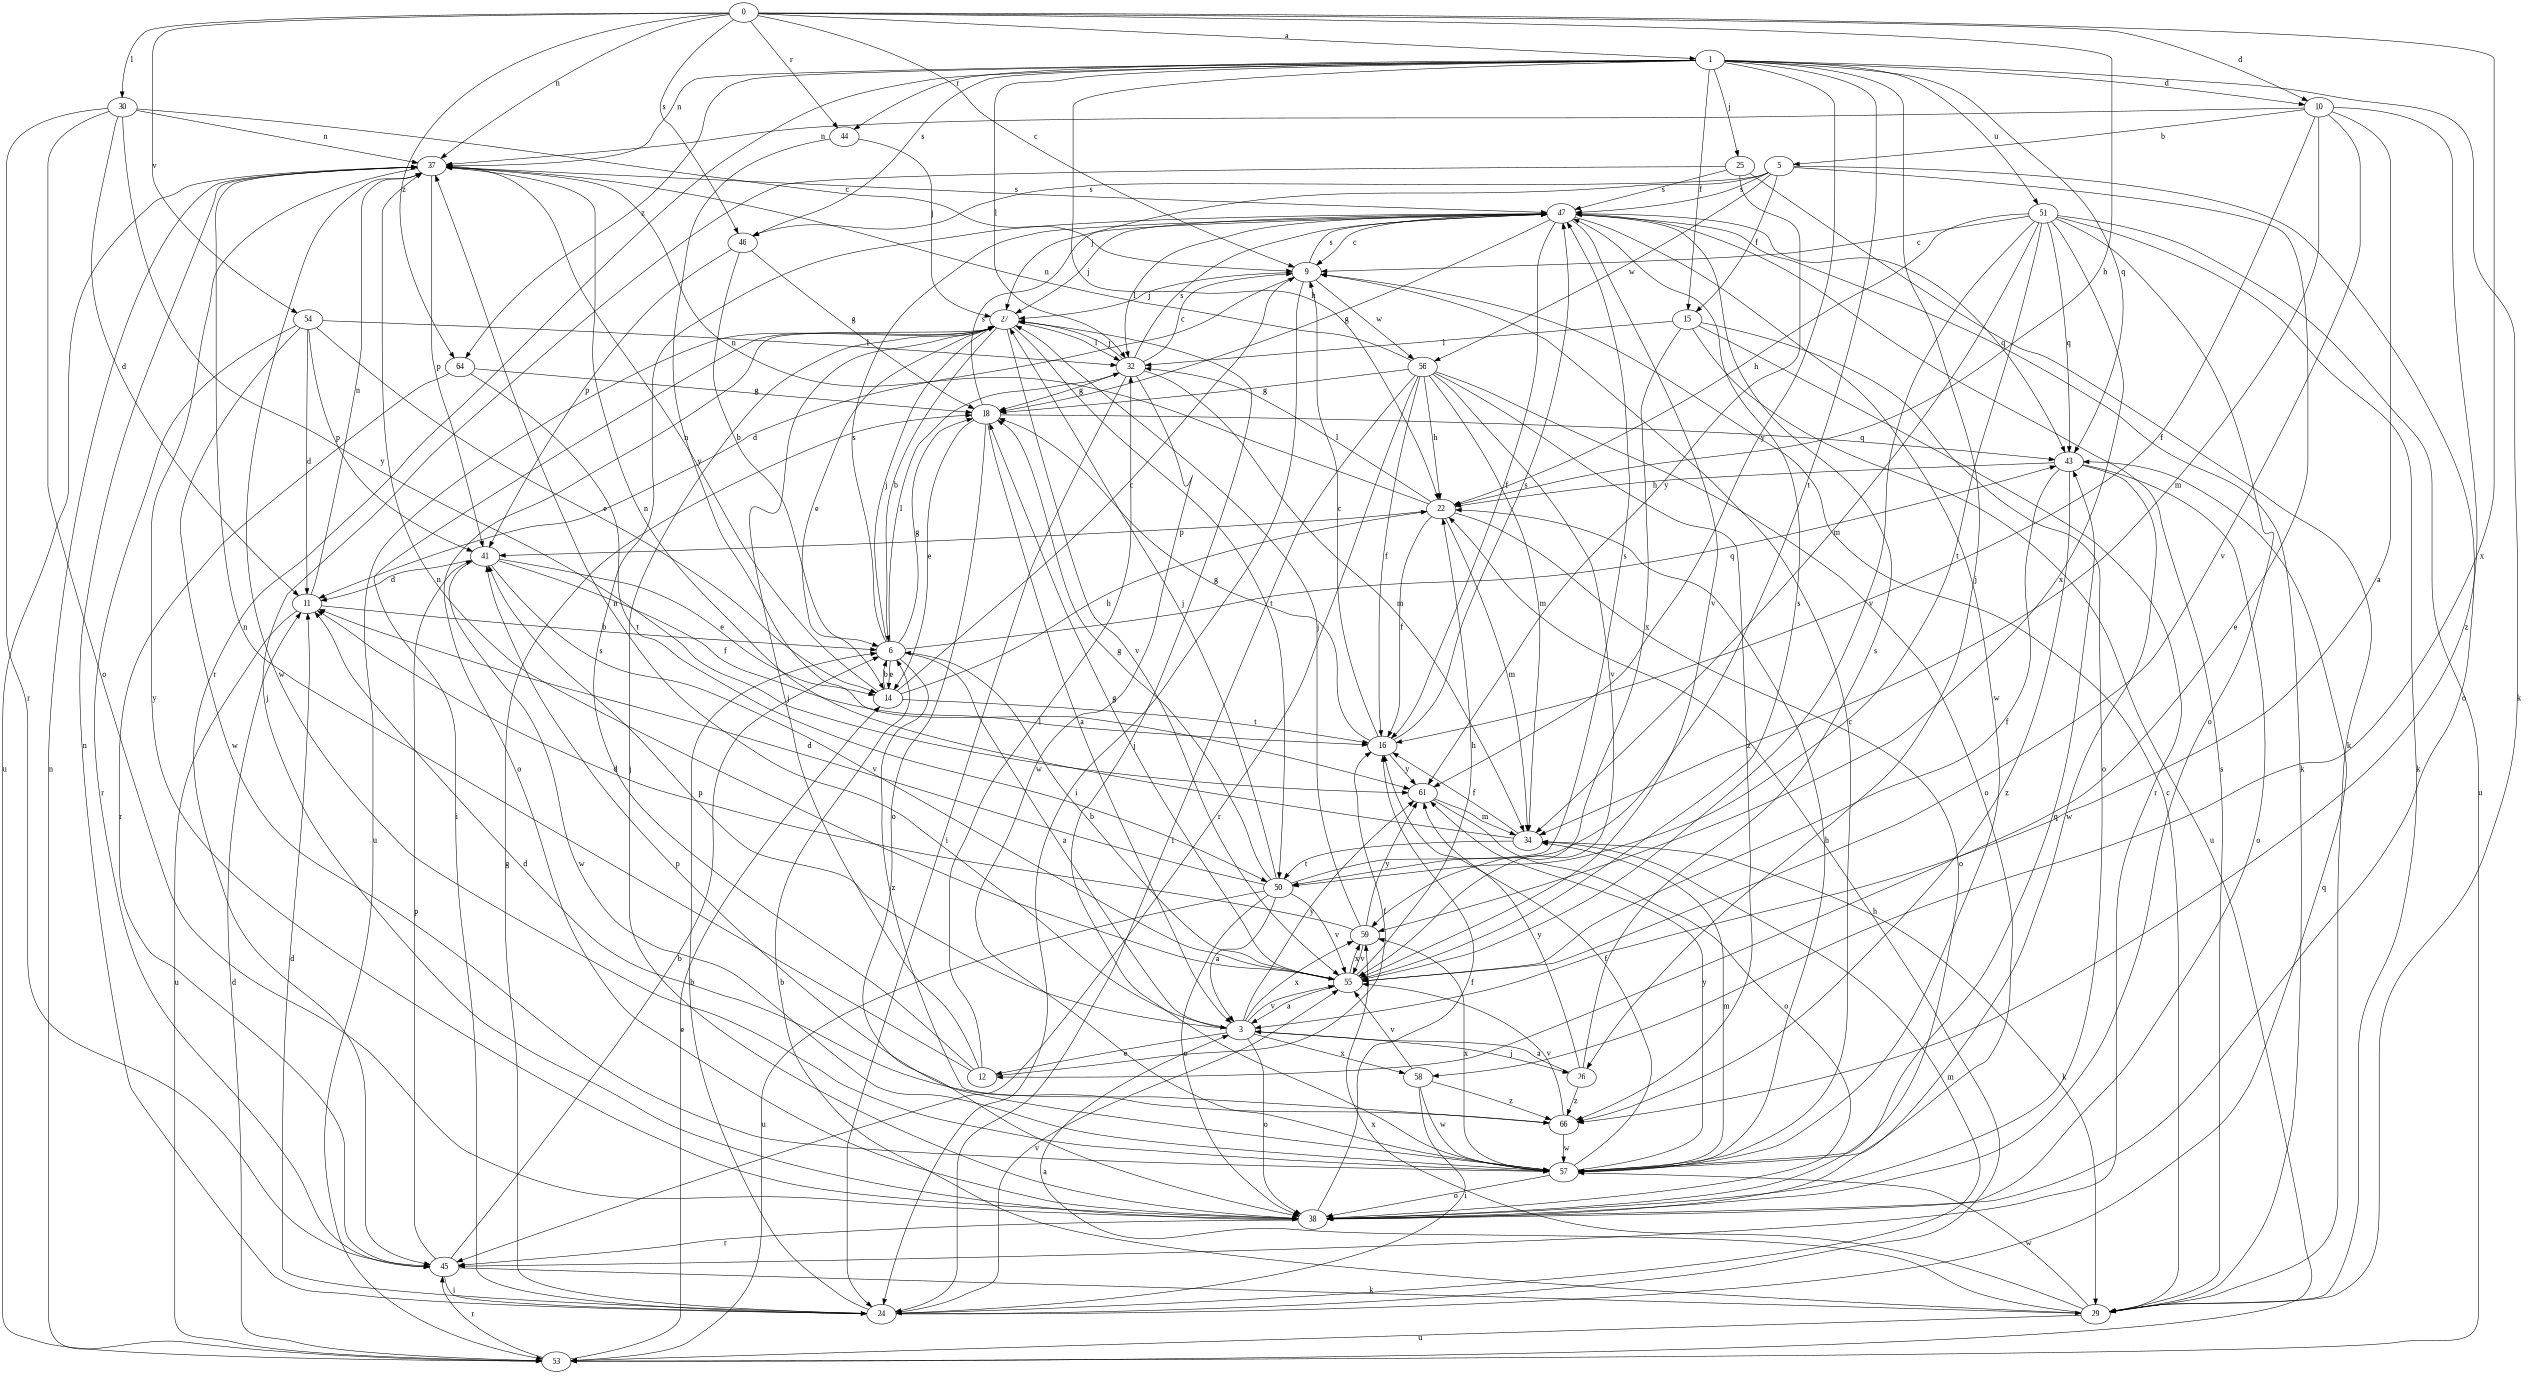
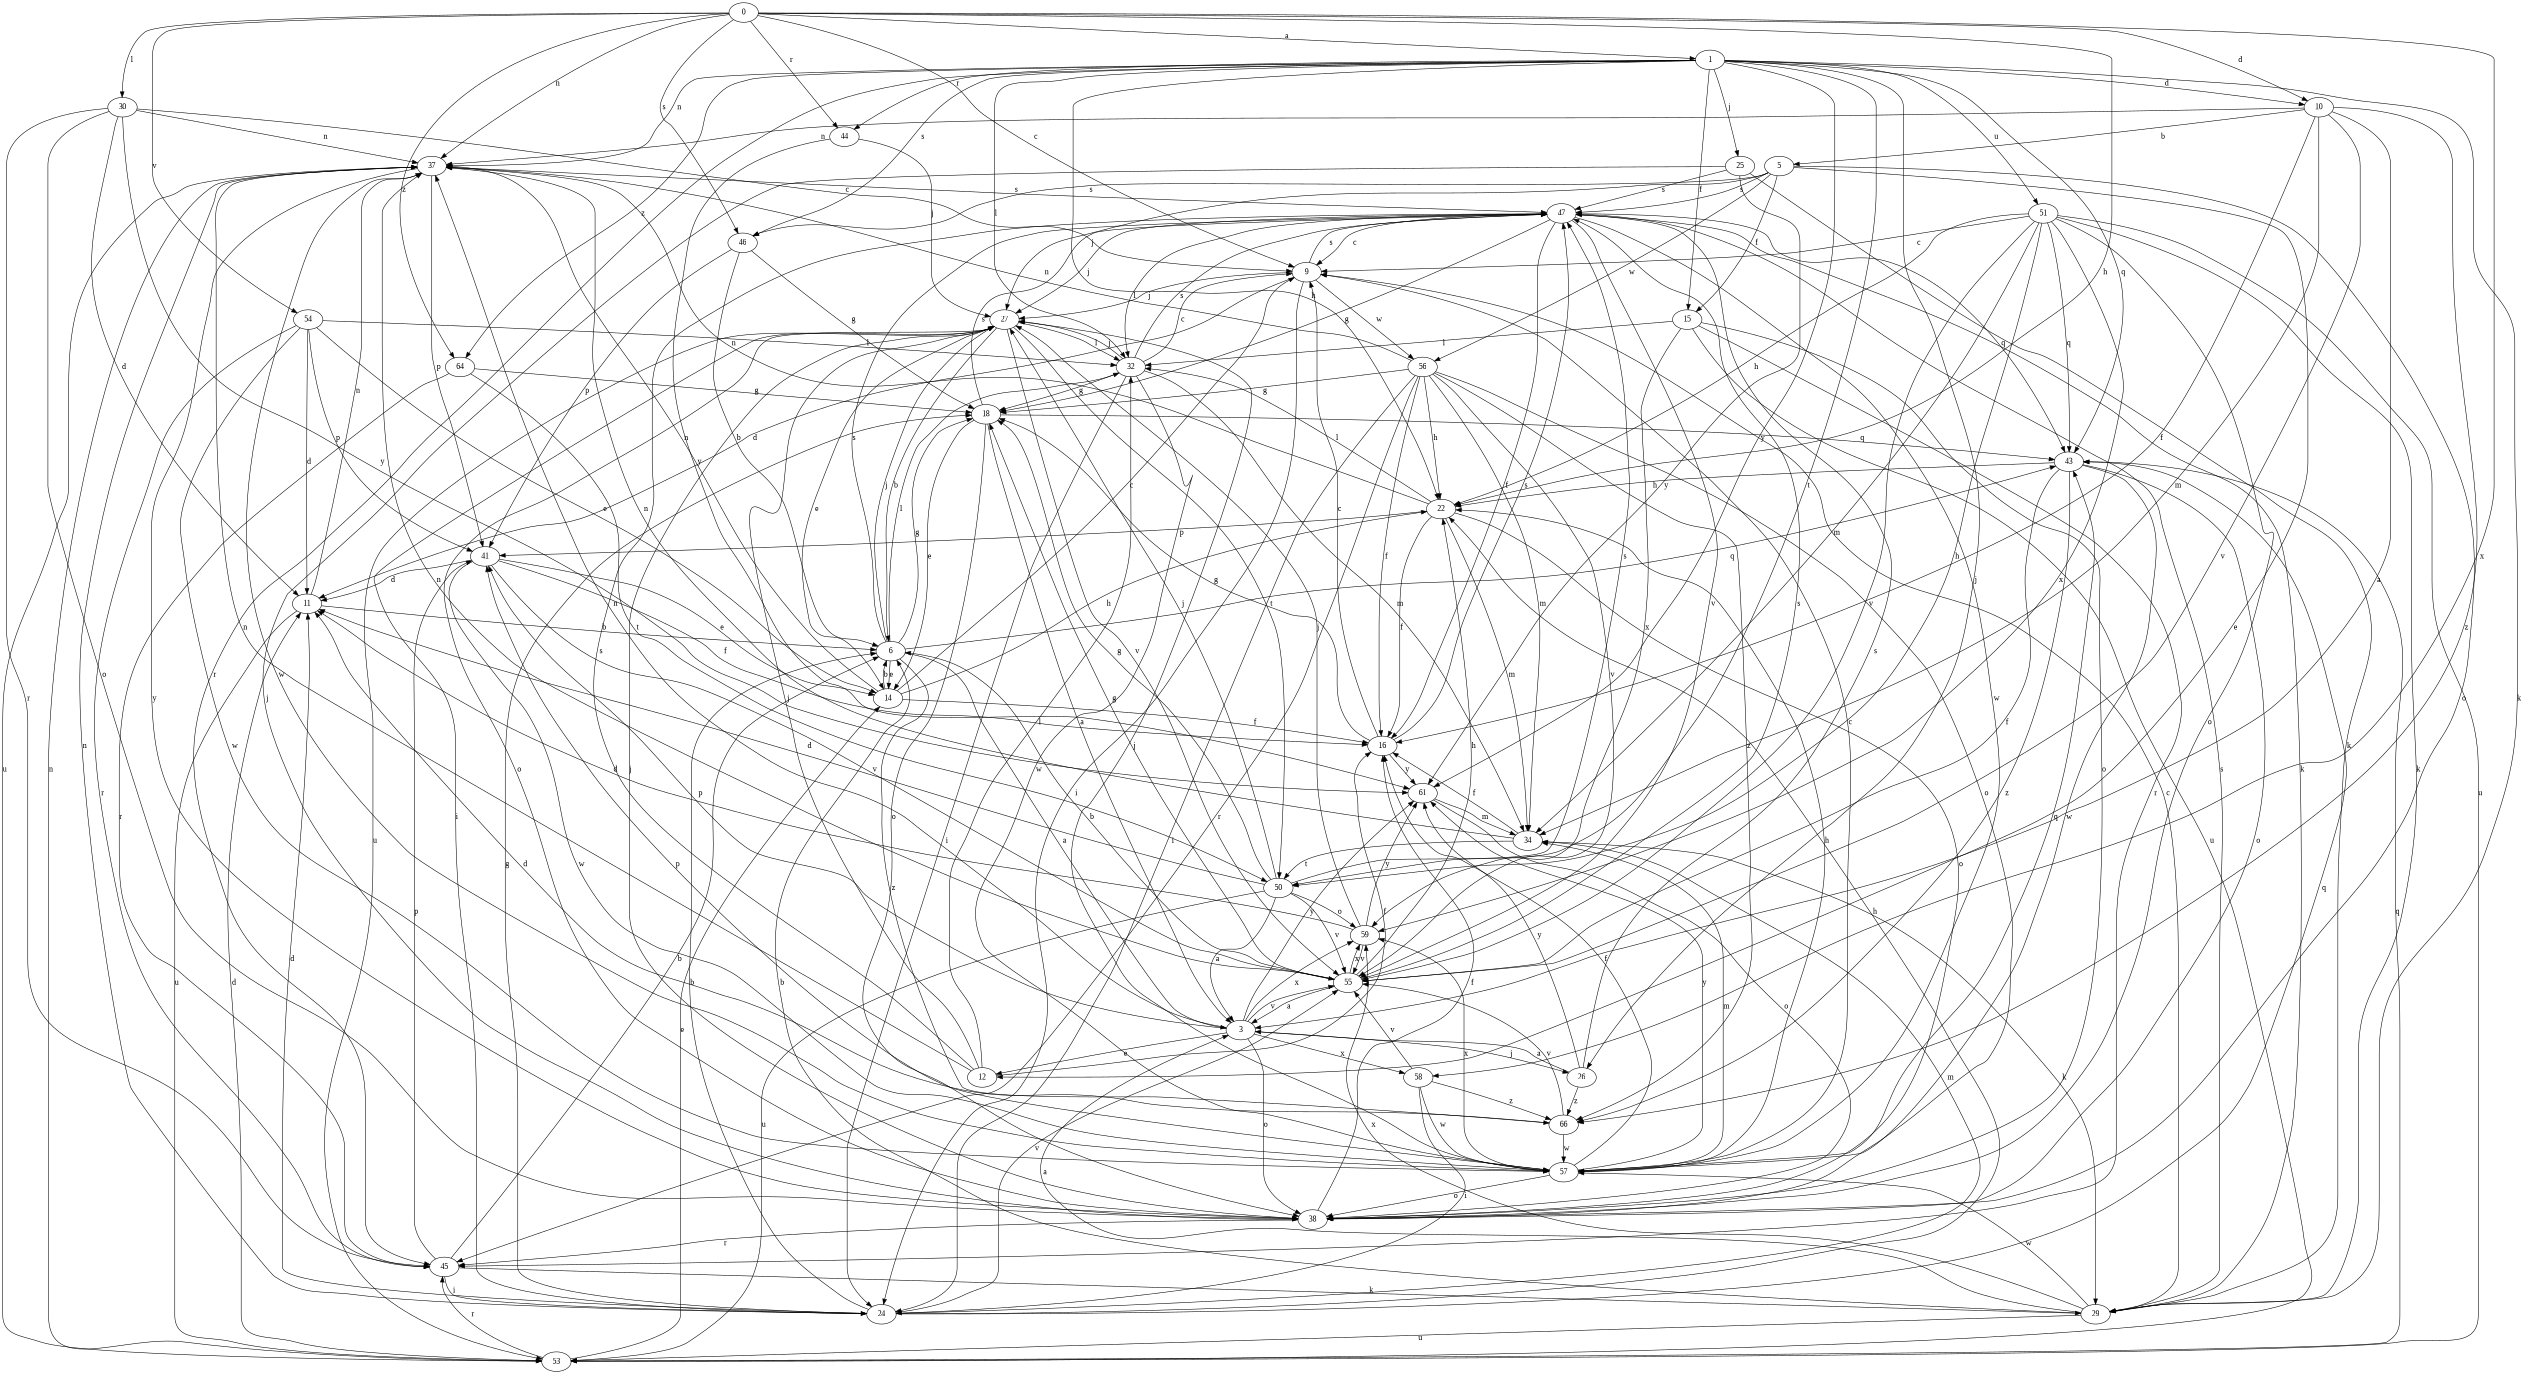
edge "51" -> "50": label "t" -> "h"
edge "14" -> "16": label "t" -> "f"
edge "50" -> "38": now "50" -> "59"
edge "53" -> "43": added, label "q"
